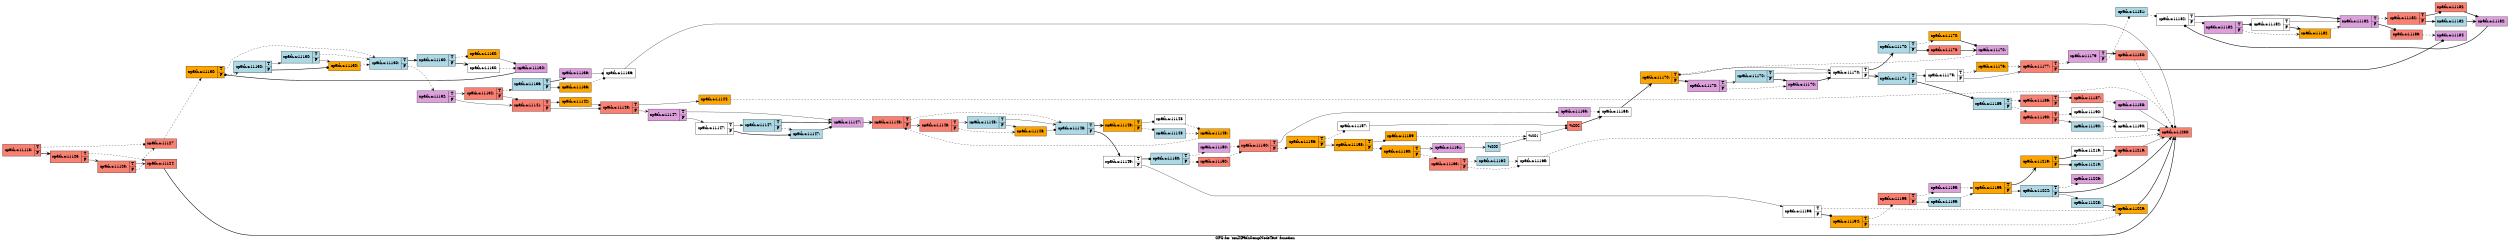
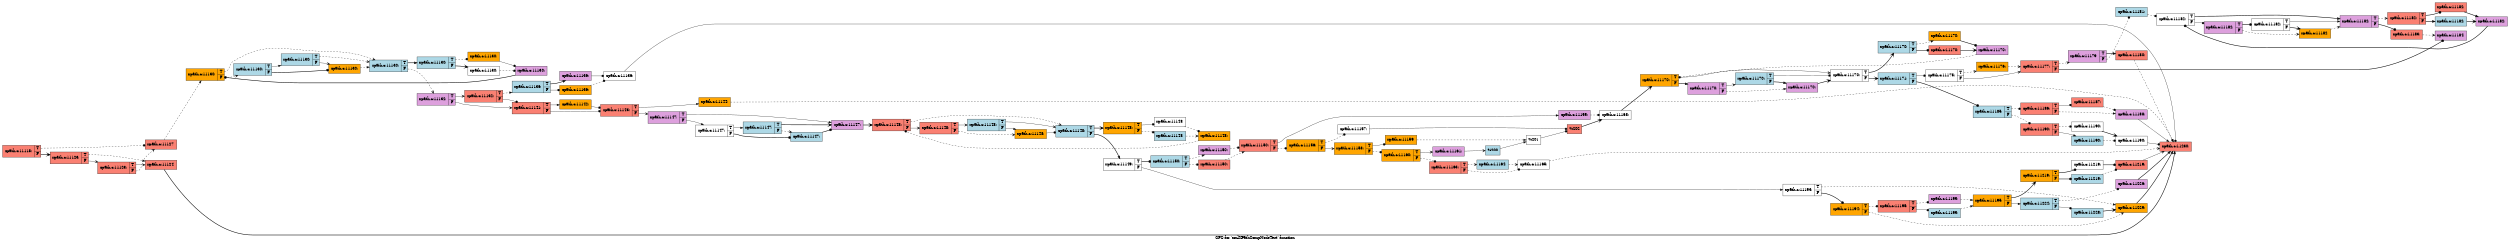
edge "xpath.c:11186:" -> "xpath.c:11188:": added
edge "xpath.c:11224:" -> "xpath.c:11230:": now "xpath.c:11226:" -> "xpath.c:11230:"
